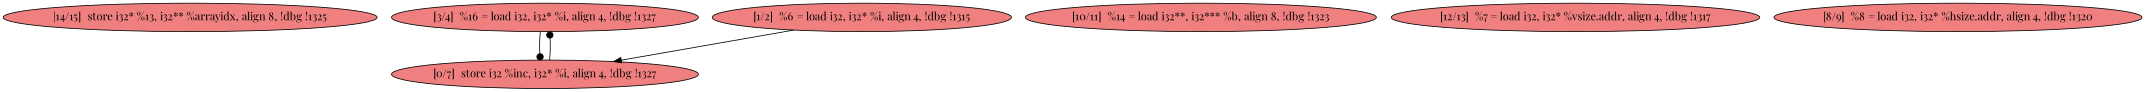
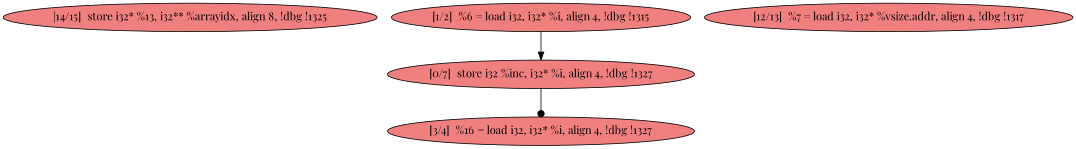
node "[10/11]  %14 = load i32**, i32*** %b, align 8, !dbg !1323": removed
node "[8/9]  %8 = load i32, i32* %hsize.addr, align 4, !dbg !1320": removed
edge "[3/4]  %16 = load i32, i32* %i, align 4, !dbg !1327" -> "[0/7]  store i32 %inc, i32* %i, align 4, !dbg !1327": removed
